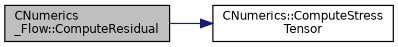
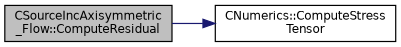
node "CNumerics _Flow::ComputeResidual": label "CNumerics _Flow::ComputeResidual" -> "CSourceIncAxisymmetric _Flow::ComputeResidual"
